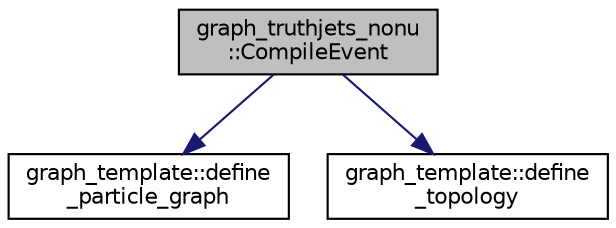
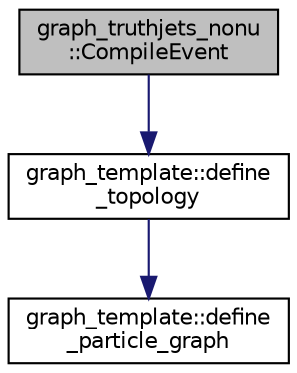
edge "graph_truthjets_nonu ::CompileEvent" -> "graph_template::define _particle_graph": now "graph_template::define _topology" -> "graph_template::define _particle_graph"
